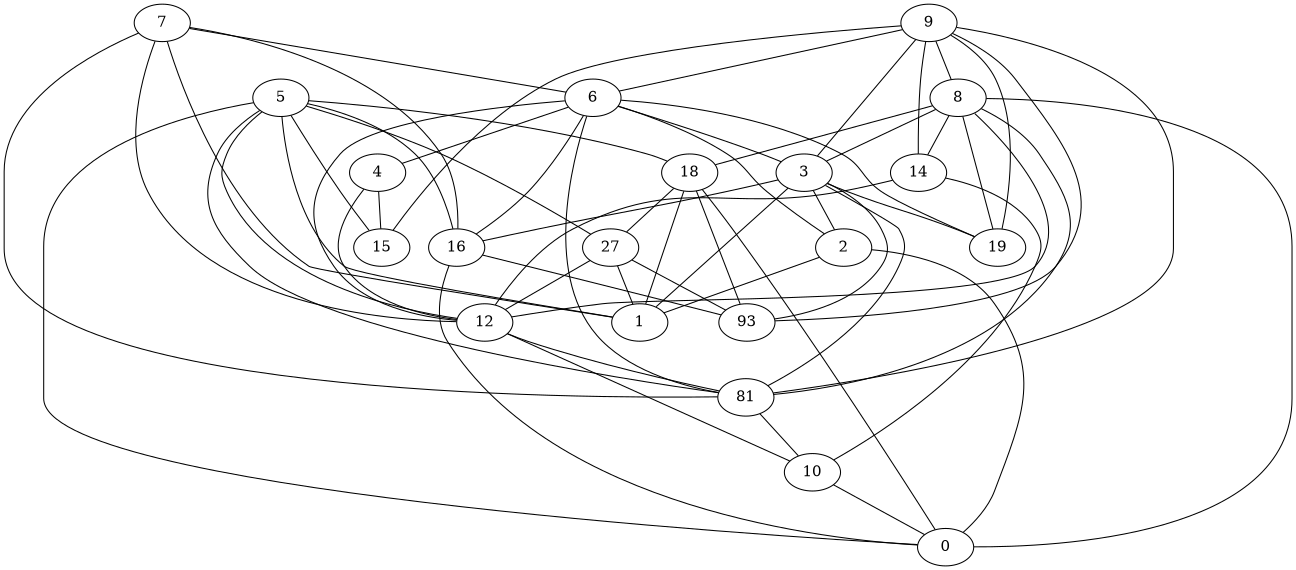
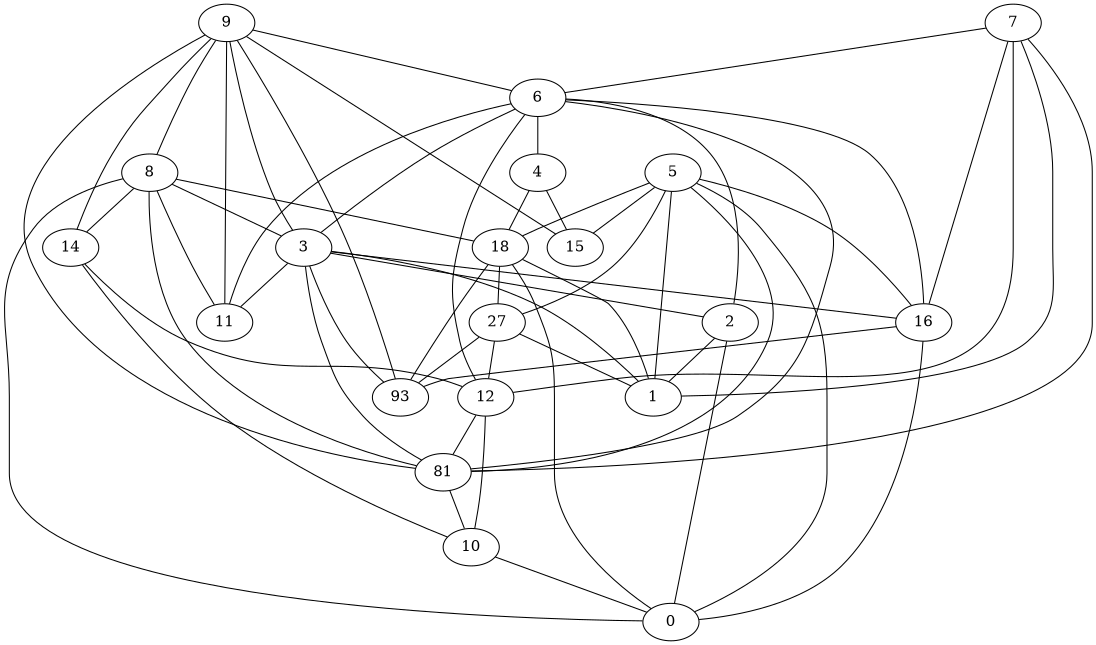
node "19": label "19" -> "11"
edge "4" -- "12": now "4" -- "18"
edge "5" -- "12": removed
edge "8" -- "12": removed
